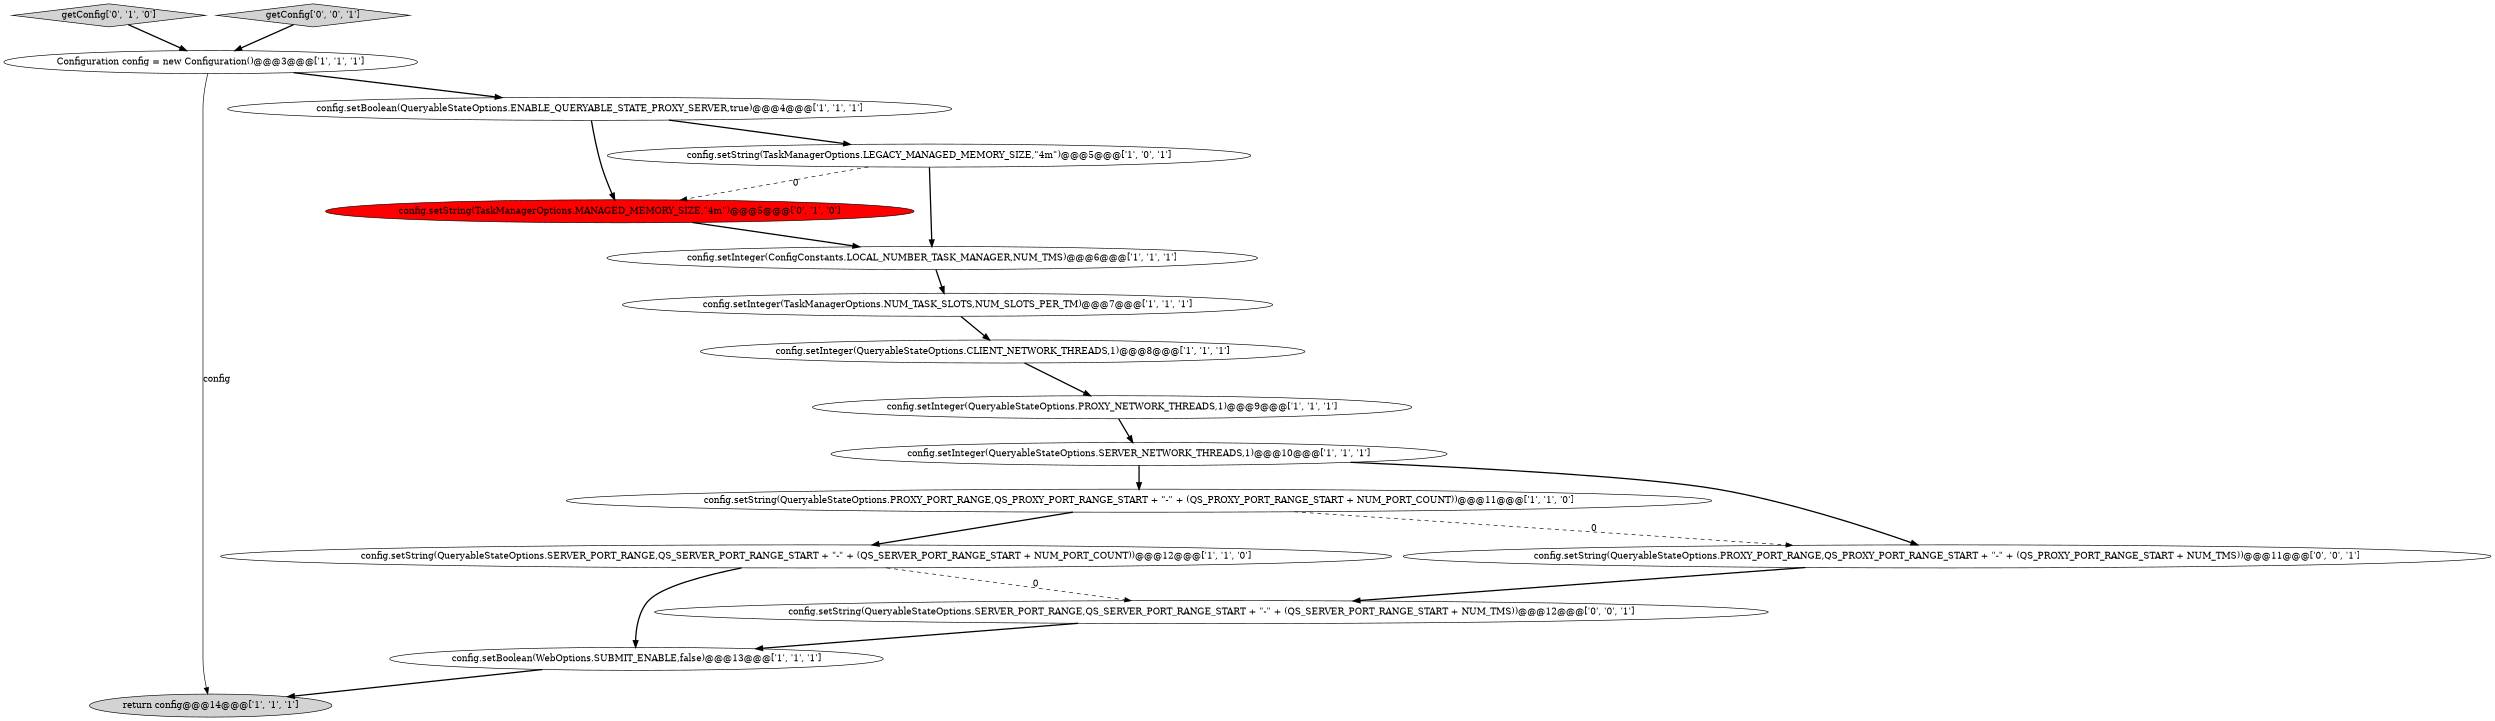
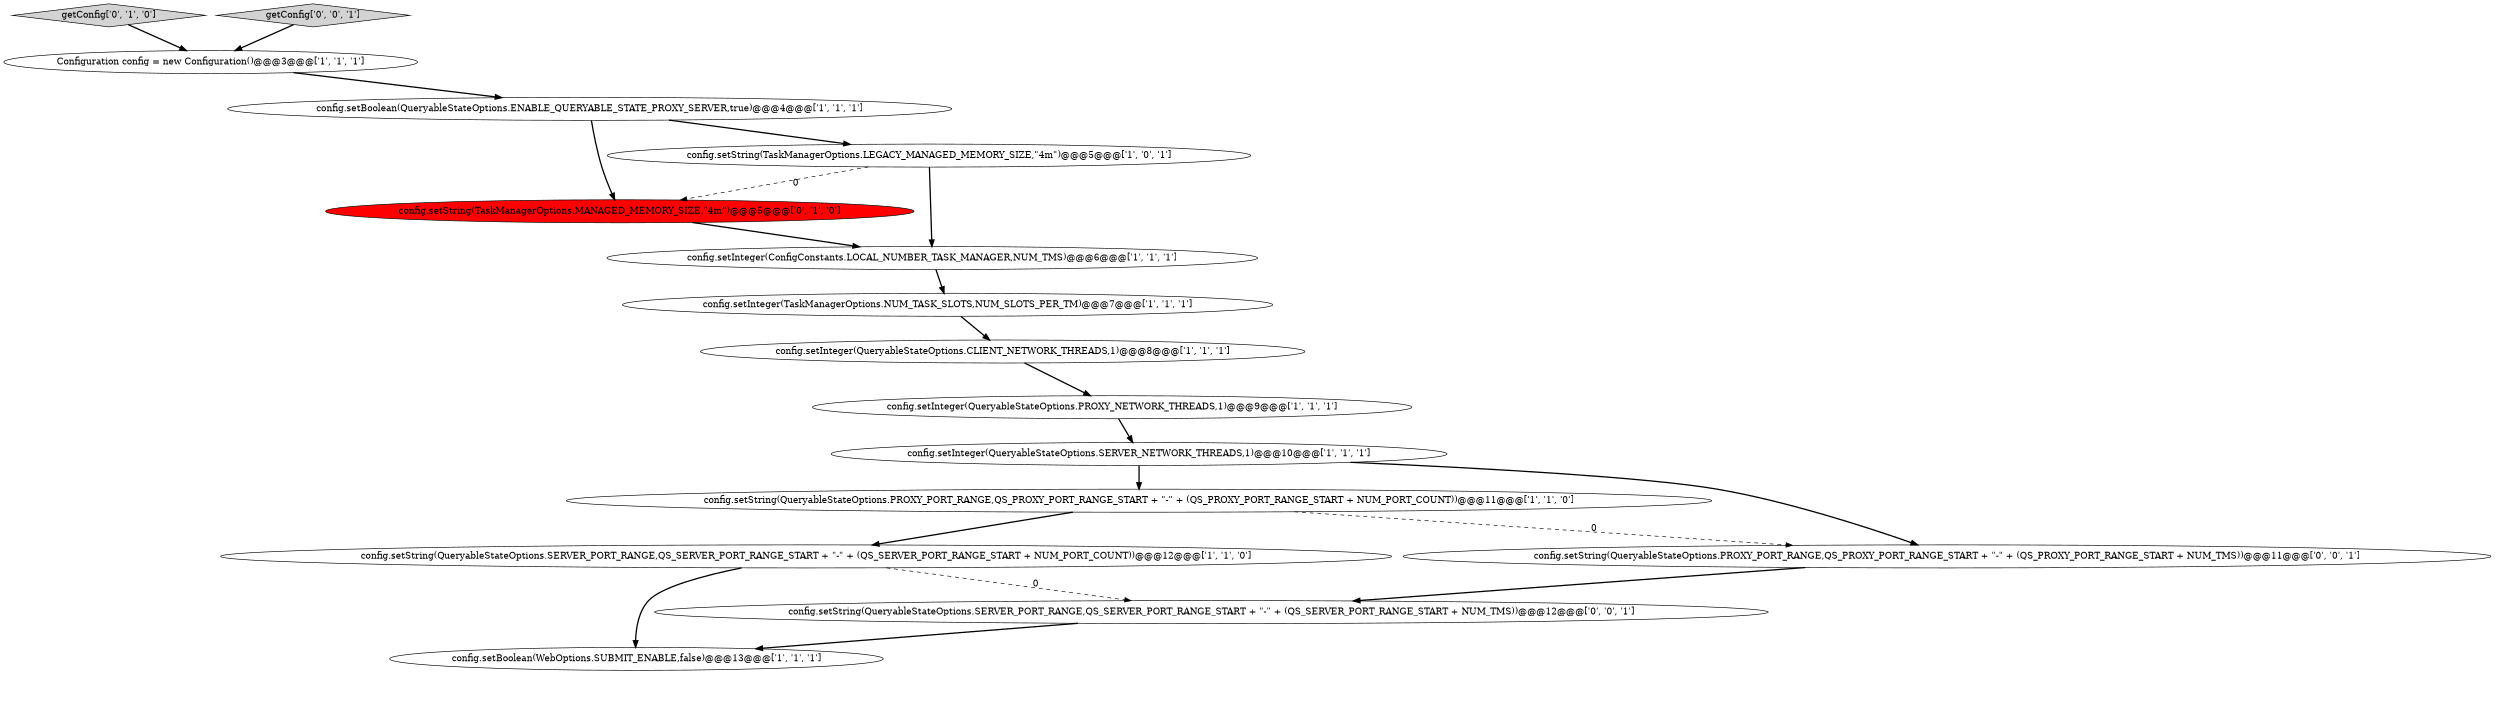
node "return config@@@14@@@['1', '1', '1']": removed
